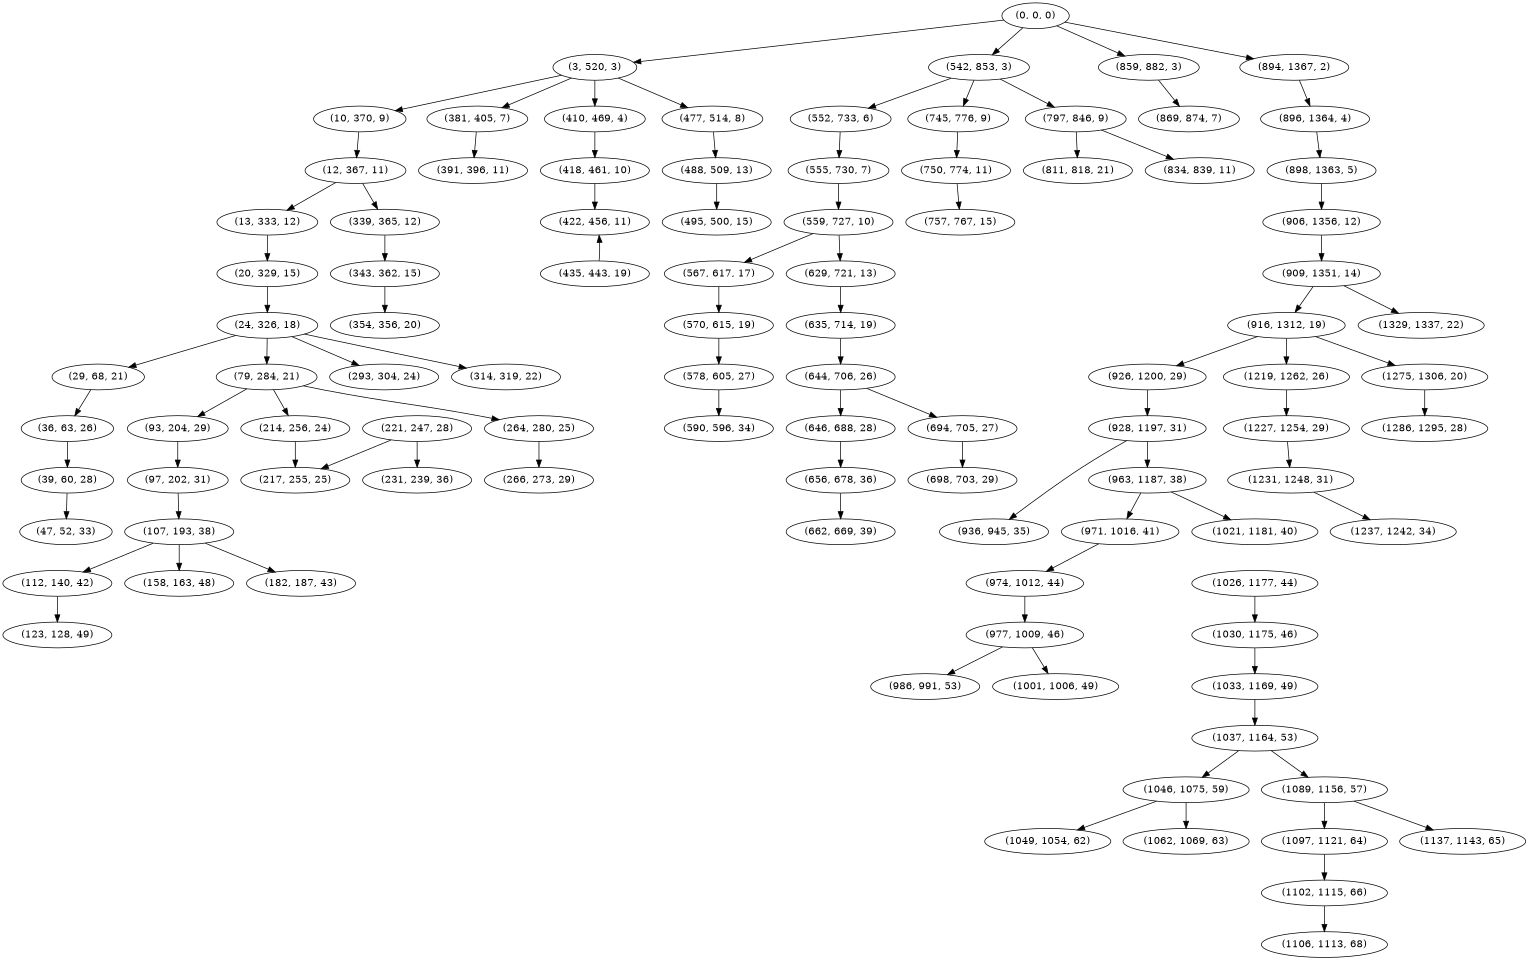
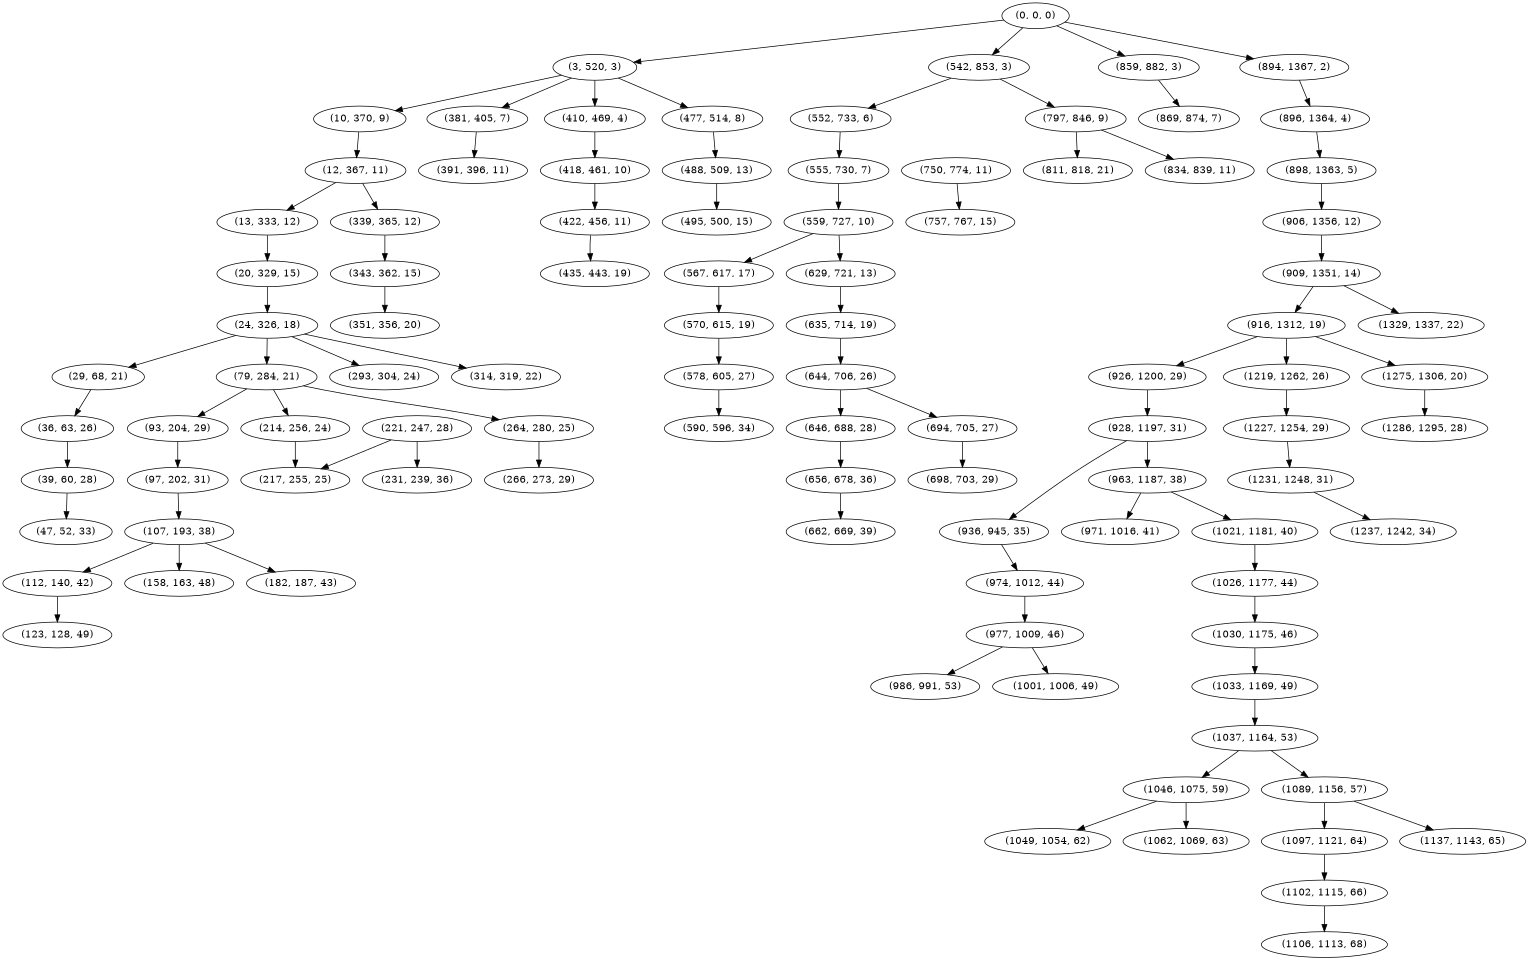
node "(745, 776, 9)": removed
edge "(435, 443, 19)" -> "(422, 456, 11)": reversed
node "(354, 356, 20)": label "(354, 356, 20)" -> "(351, 356, 20)"
edge "(1021, 1181, 40)" -> "(1026, 1177, 44)": added
edge "(971, 1016, 41)" -> "(974, 1012, 44)": now "(936, 945, 35)" -> "(974, 1012, 44)"
